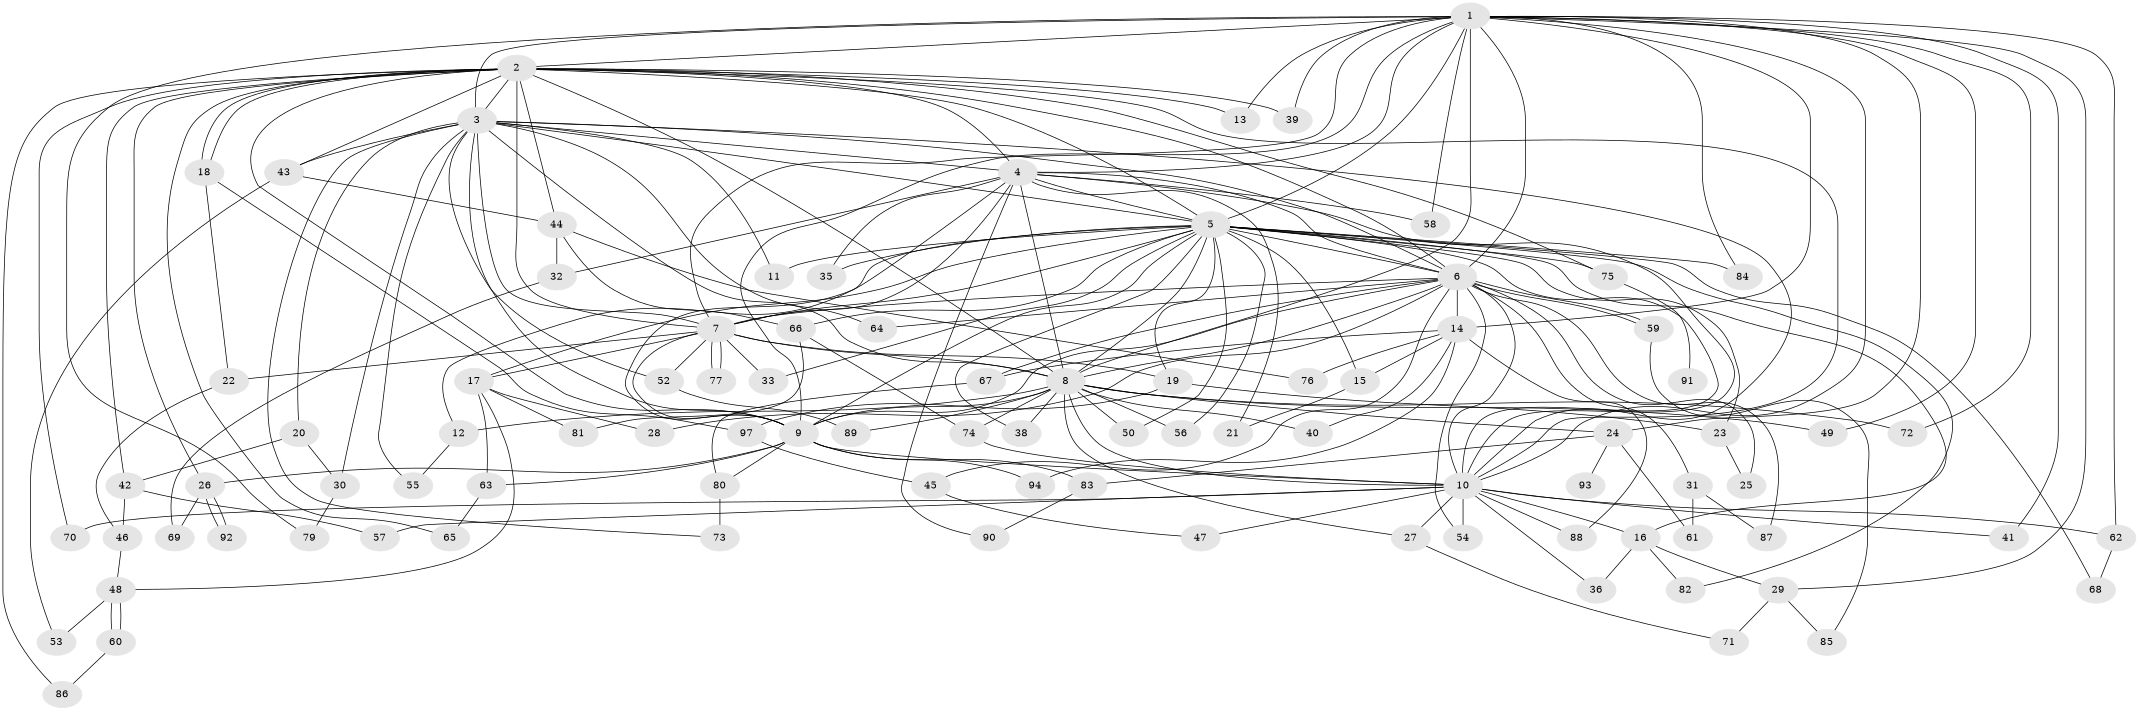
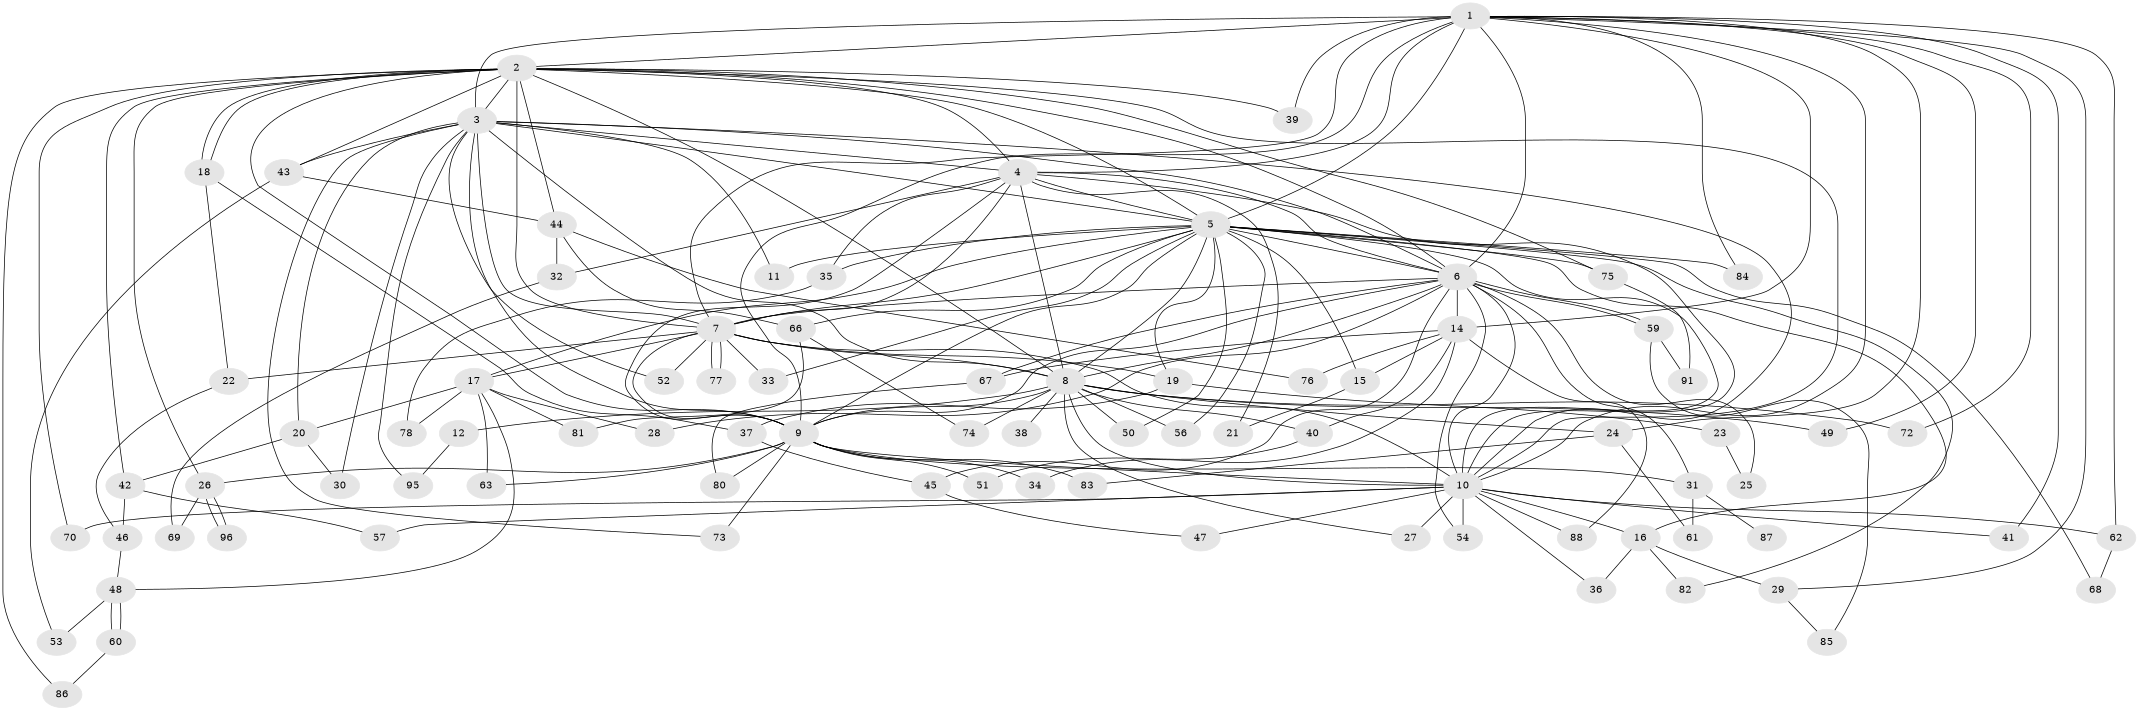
node "13": removed
node "58": removed
edge "5" -- "23": removed
edge "1" -- "8": removed
edge "5" -- "12": removed
edge "5" -- "38": removed
node "64": removed
edge "59" -- "91": added
edge "6" -- "87": removed
edge "17" -- "20": added
node "78": added
node "97": label "97" -> "37"
node "89": removed
edge "9" -- "31": added
edge "74" -- "10": now "7" -- "10"
node "55": label "55" -> "95"
node "51": added
node "94": label "94" -> "34"
node "93": removed
edge "80" -- "73": now "9" -- "73"
node "92": label "92" -> "96"
node "79": removed
node "65": removed
node "90": removed
node "71": removed
